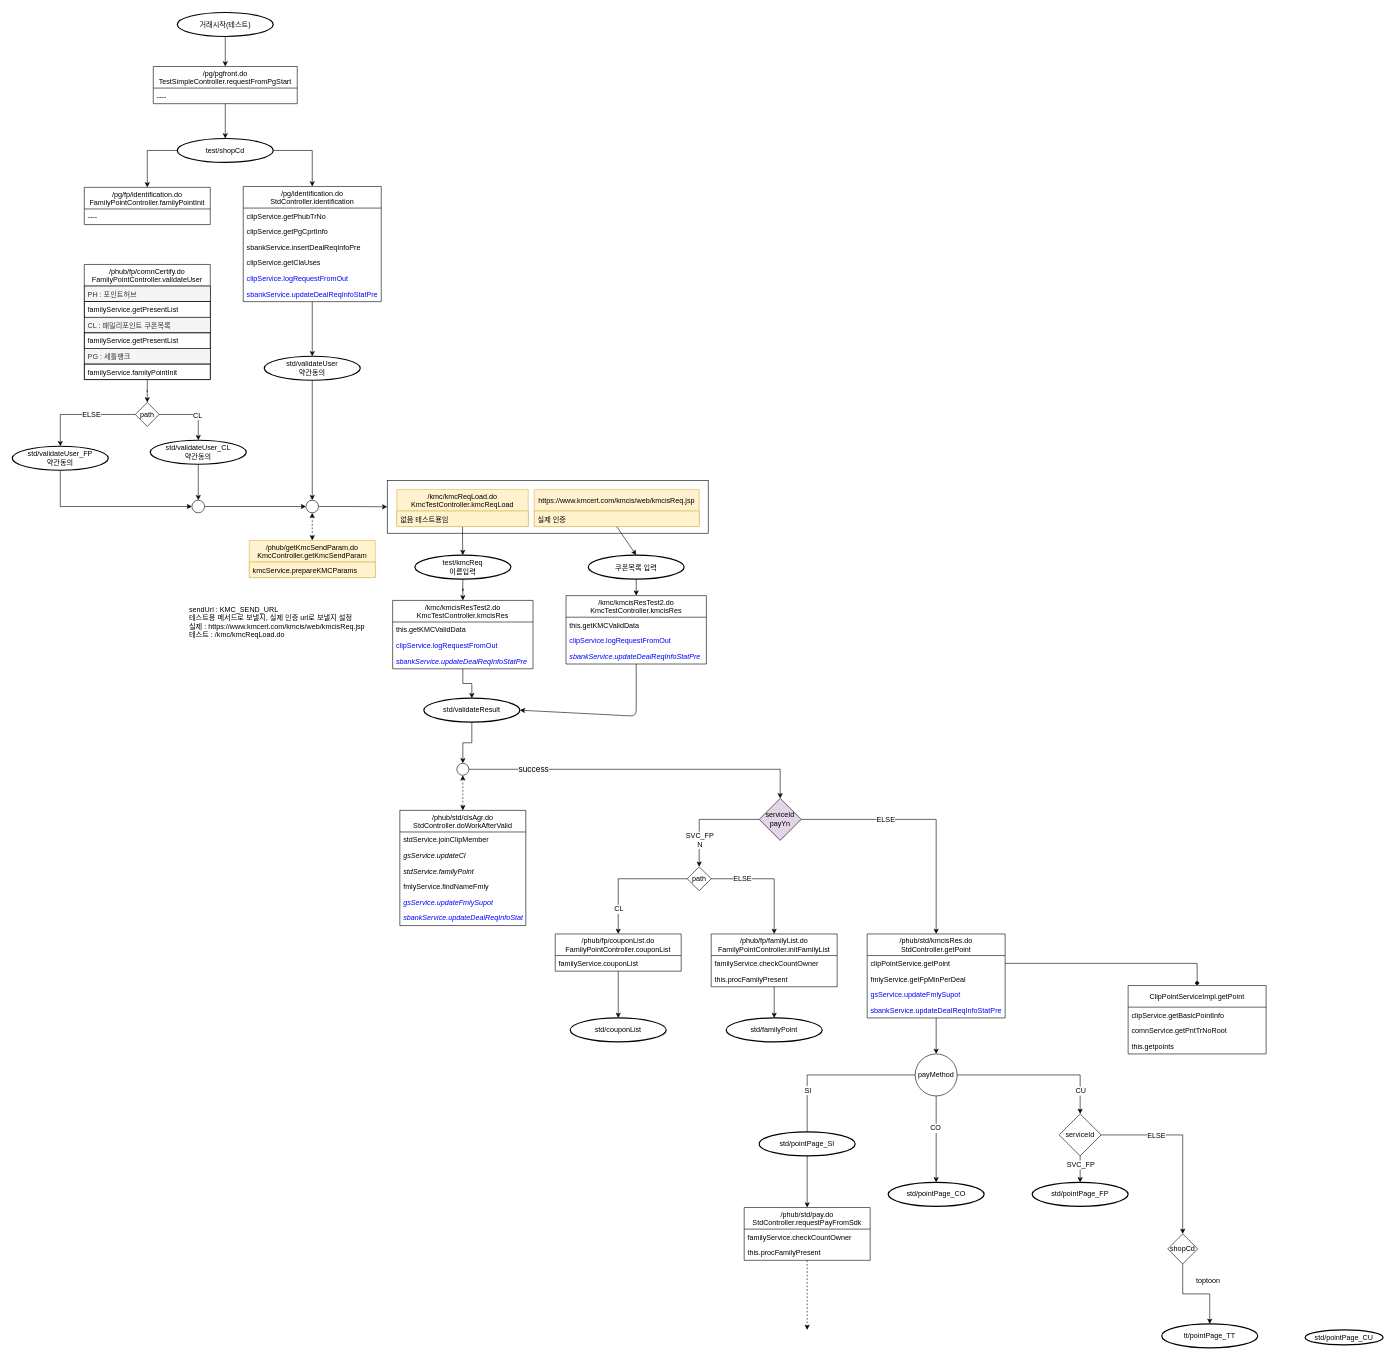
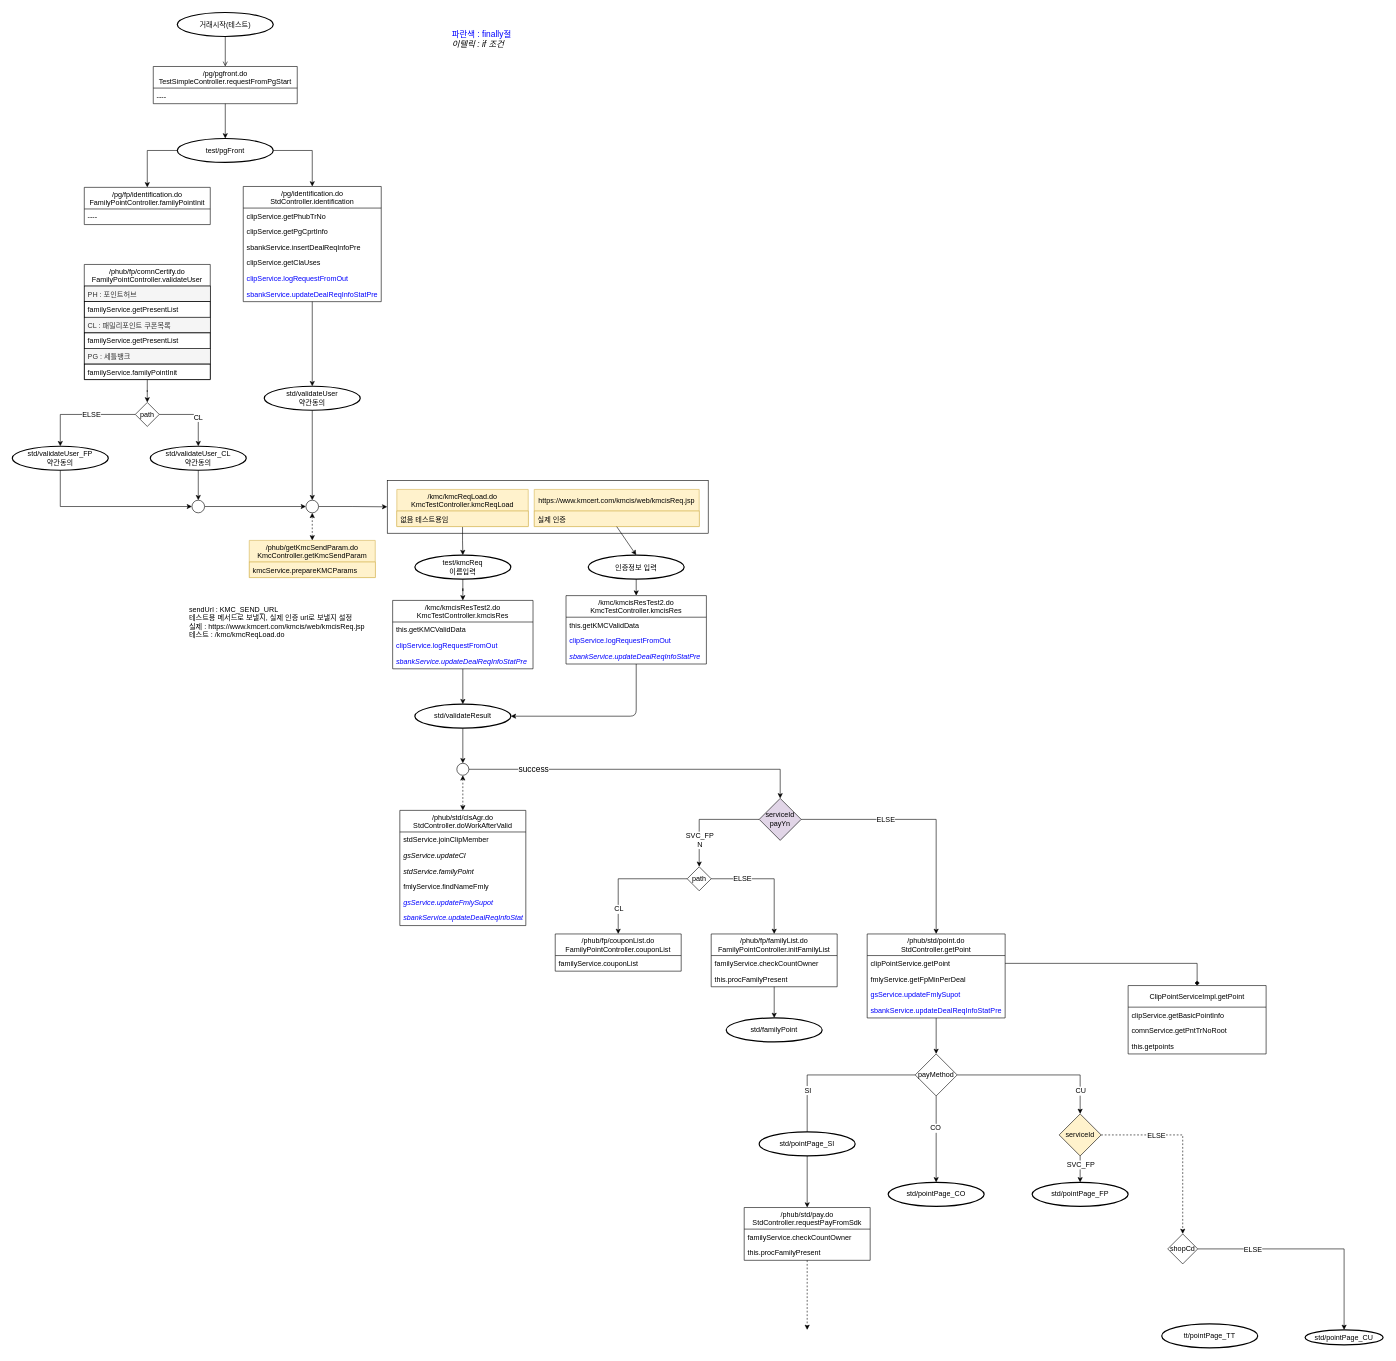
node "파란색 : finally절이텔릭 : if 조건": added
edge "거래시작(테스트)" -> "/pg/pgfront.do TestSimpleController.requestFromPgStart": arrowhead classic -> open
node "test/shopCd": label "test/shopCd" -> "test/pgFront"
node "std/validateUser 약관동의": moved (312, 368) -> (312, 398)
node "std/validateUser_CL 약관동의": moved (198, 452) -> (198, 458)
node "쿠폰목록 입력": label "쿠폰목록 입력" -> "인증정보 입력"
node "std/validateResult": moved (472, 710) -> (463, 716)
node "/phub/std/kmcisRes.do StdController.getPoint": label "/phub/std/kmcisRes.do StdController.getPoint" -> "/phub/std/point.do StdController.getPoint"
edge "/phub/fp/couponList.do FamilyPointController.couponList" -> "std/couponList": removed
node "std/couponList": removed
node "payMethod": shape ellipse -> diamond
node "serviceId": fillcolor #ffffff -> #fff2cc
edge "serviceId" -> "shopCd": style solid -> dashed
edge "shopCd" -> "std/pointPage_CU": added, label "ELSE"
edge "shopCd" -> "tt/pointPage_TT": removed, label "toptoon"
